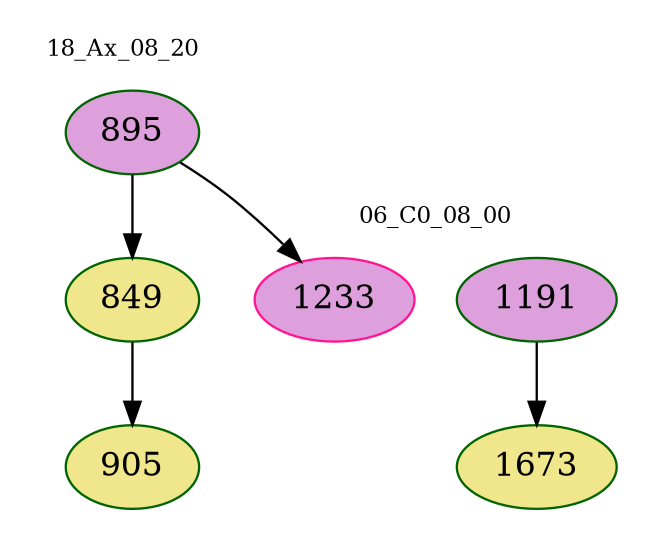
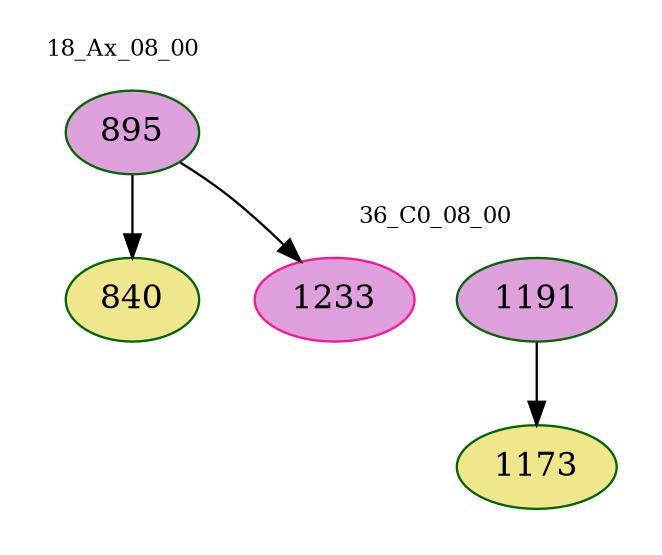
cluster "18_Ax_08_20": label "18_Ax_08_20" -> "18_Ax_08_00"
cluster "06_C0_08_00": label "06_C0_08_00" -> "36_C0_08_00"
node "849": label "849" -> "840"
node "905": removed
node "1673": label "1673" -> "1173"
